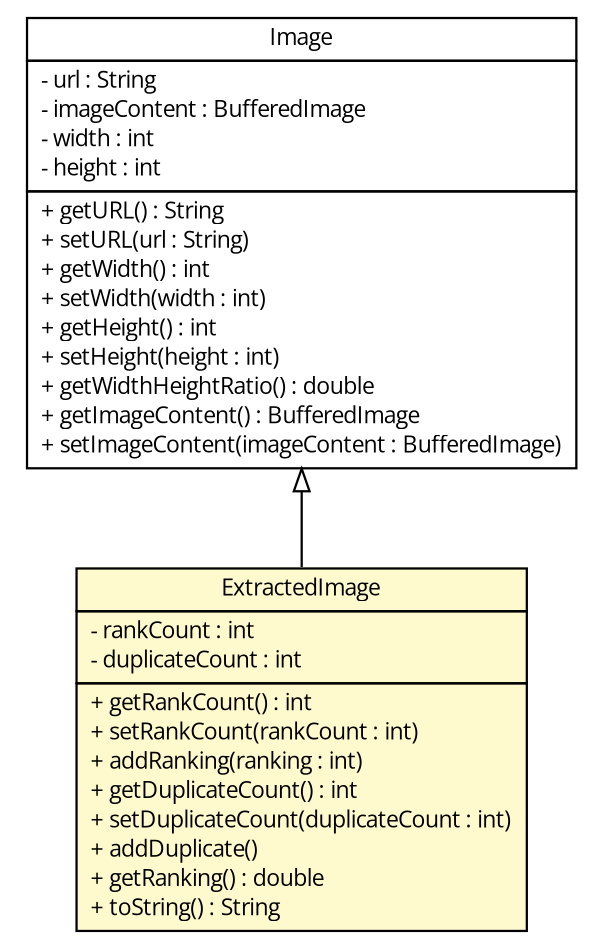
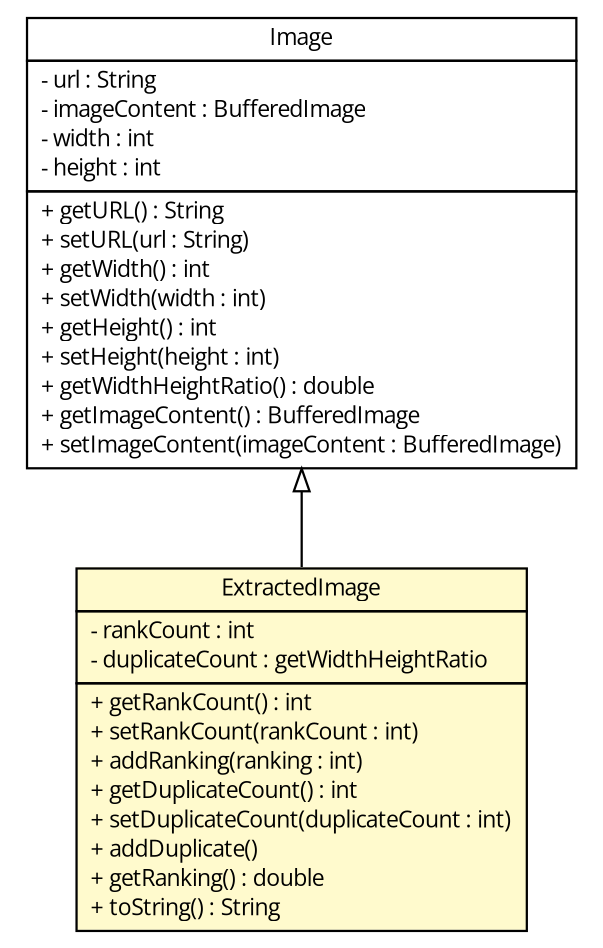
node "ExtractedImage": text "- duplicateCount : int" -> "- duplicateCount : getWidthHeightRatio"
